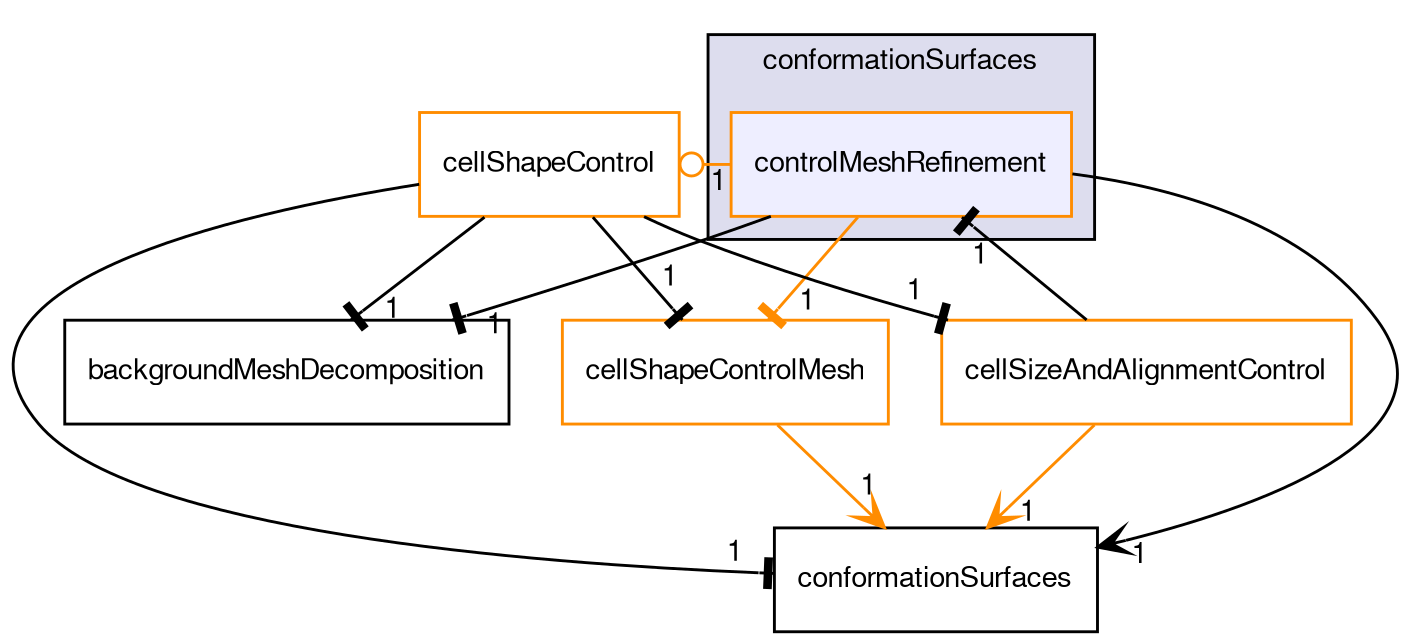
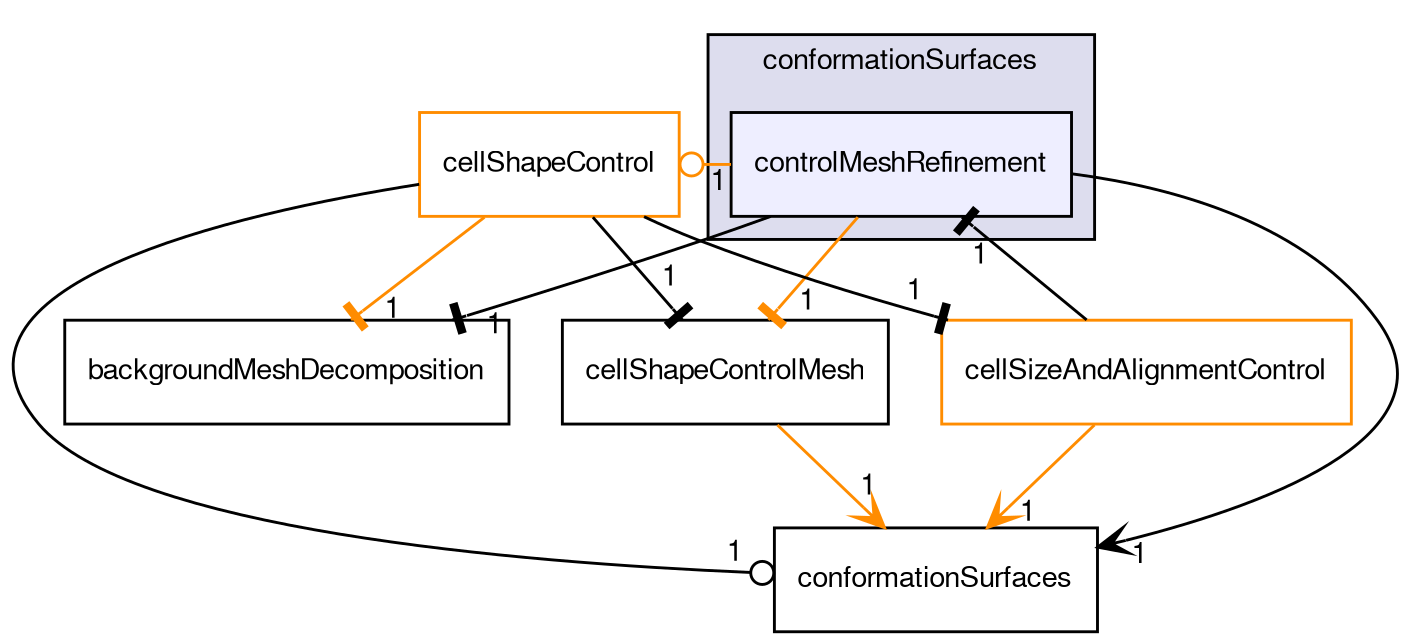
node "controlMeshRefinement": color darkorange -> black
edge "cellShapeControl" -> "backgroundMeshDecomposition": color black -> darkorange
node "cellShapeControlMesh": color darkorange -> black
edge "cellShapeControl" -> "conformationSurfaces": arrowhead tee -> odot
